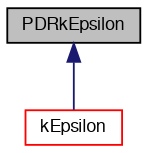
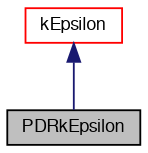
edge "kEpsilon" -> "PDRkEpsilon": reversed
